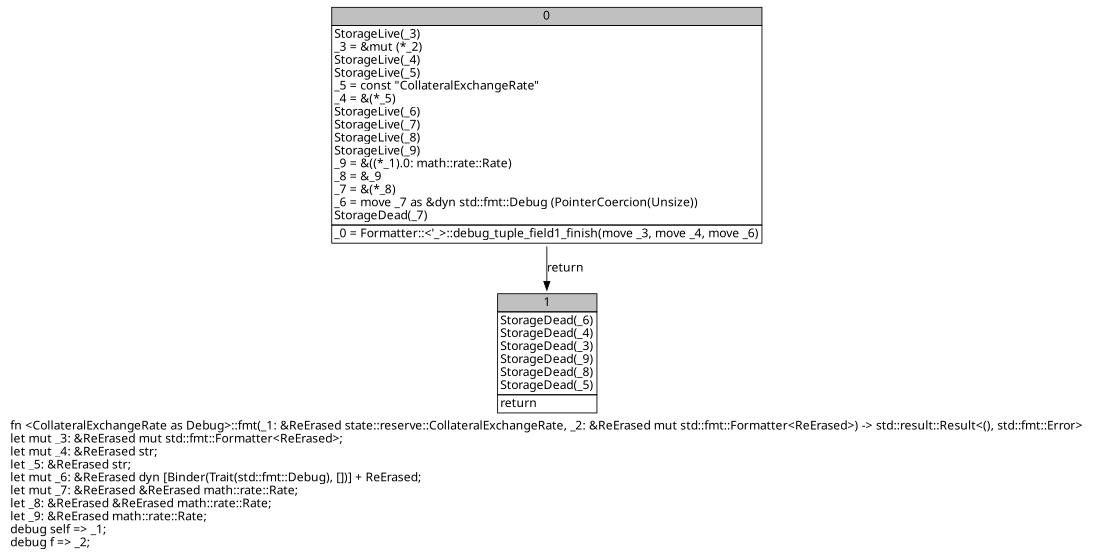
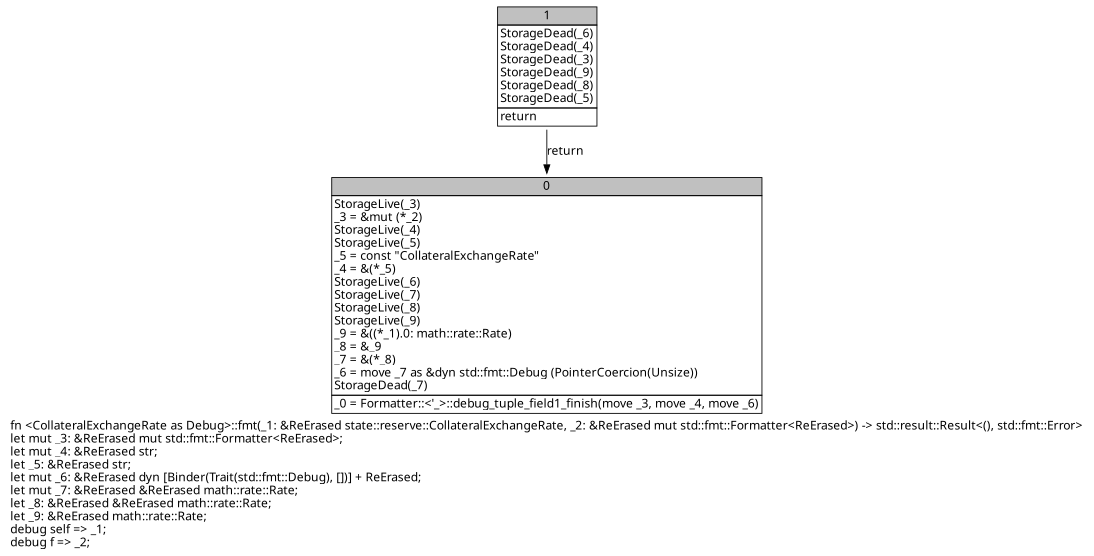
edge "0" -> "1": reversed
